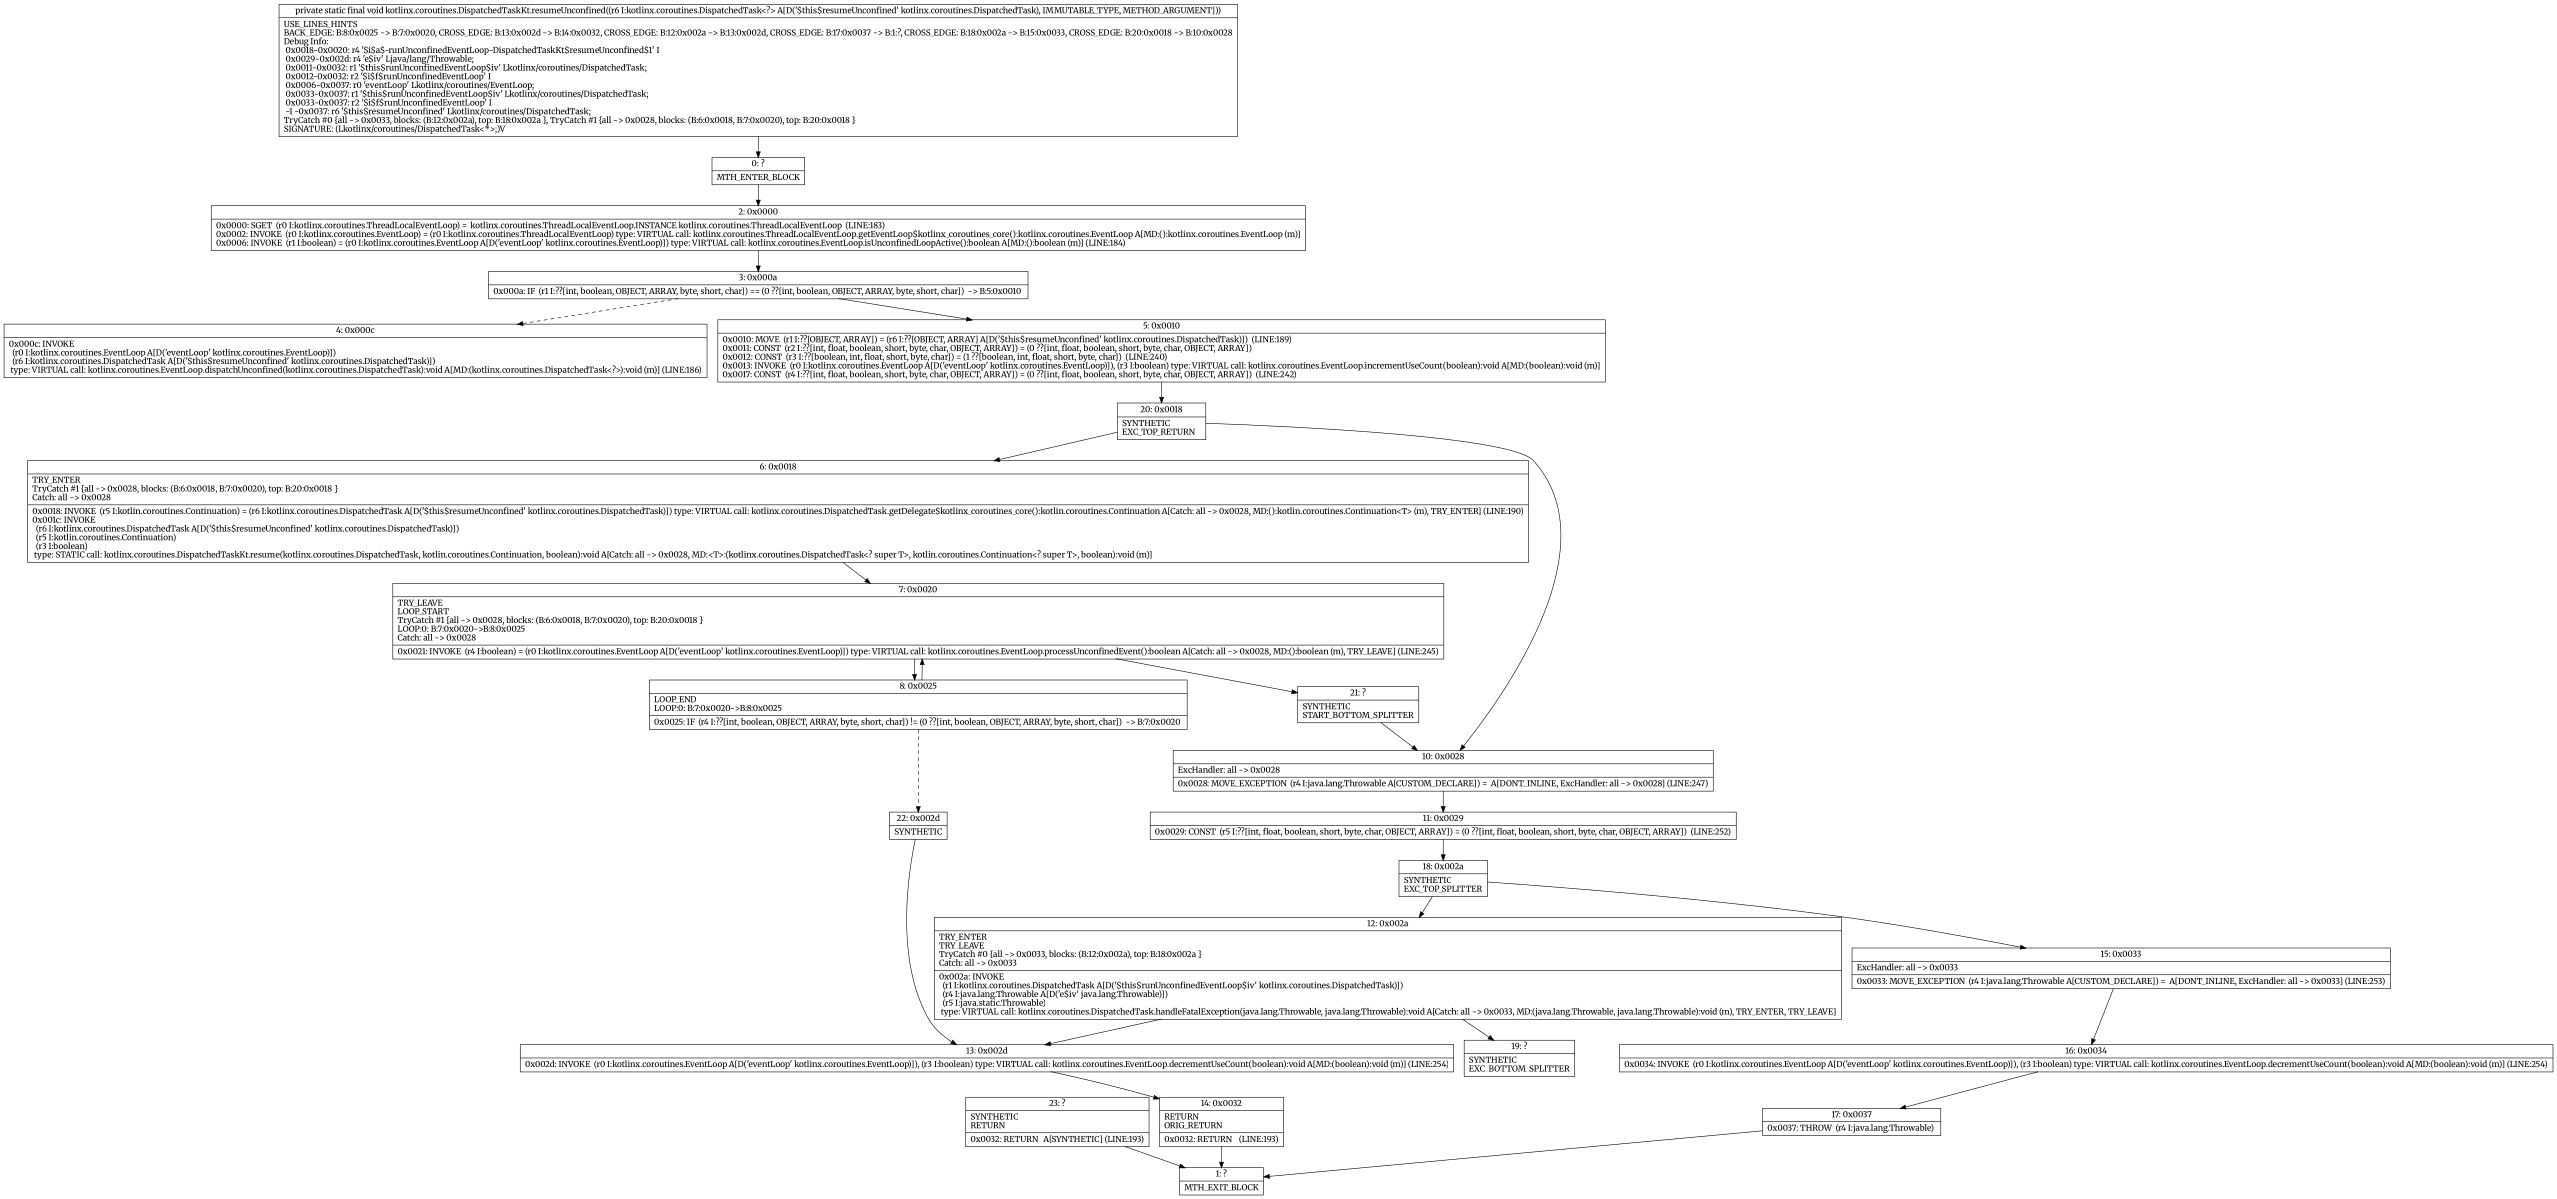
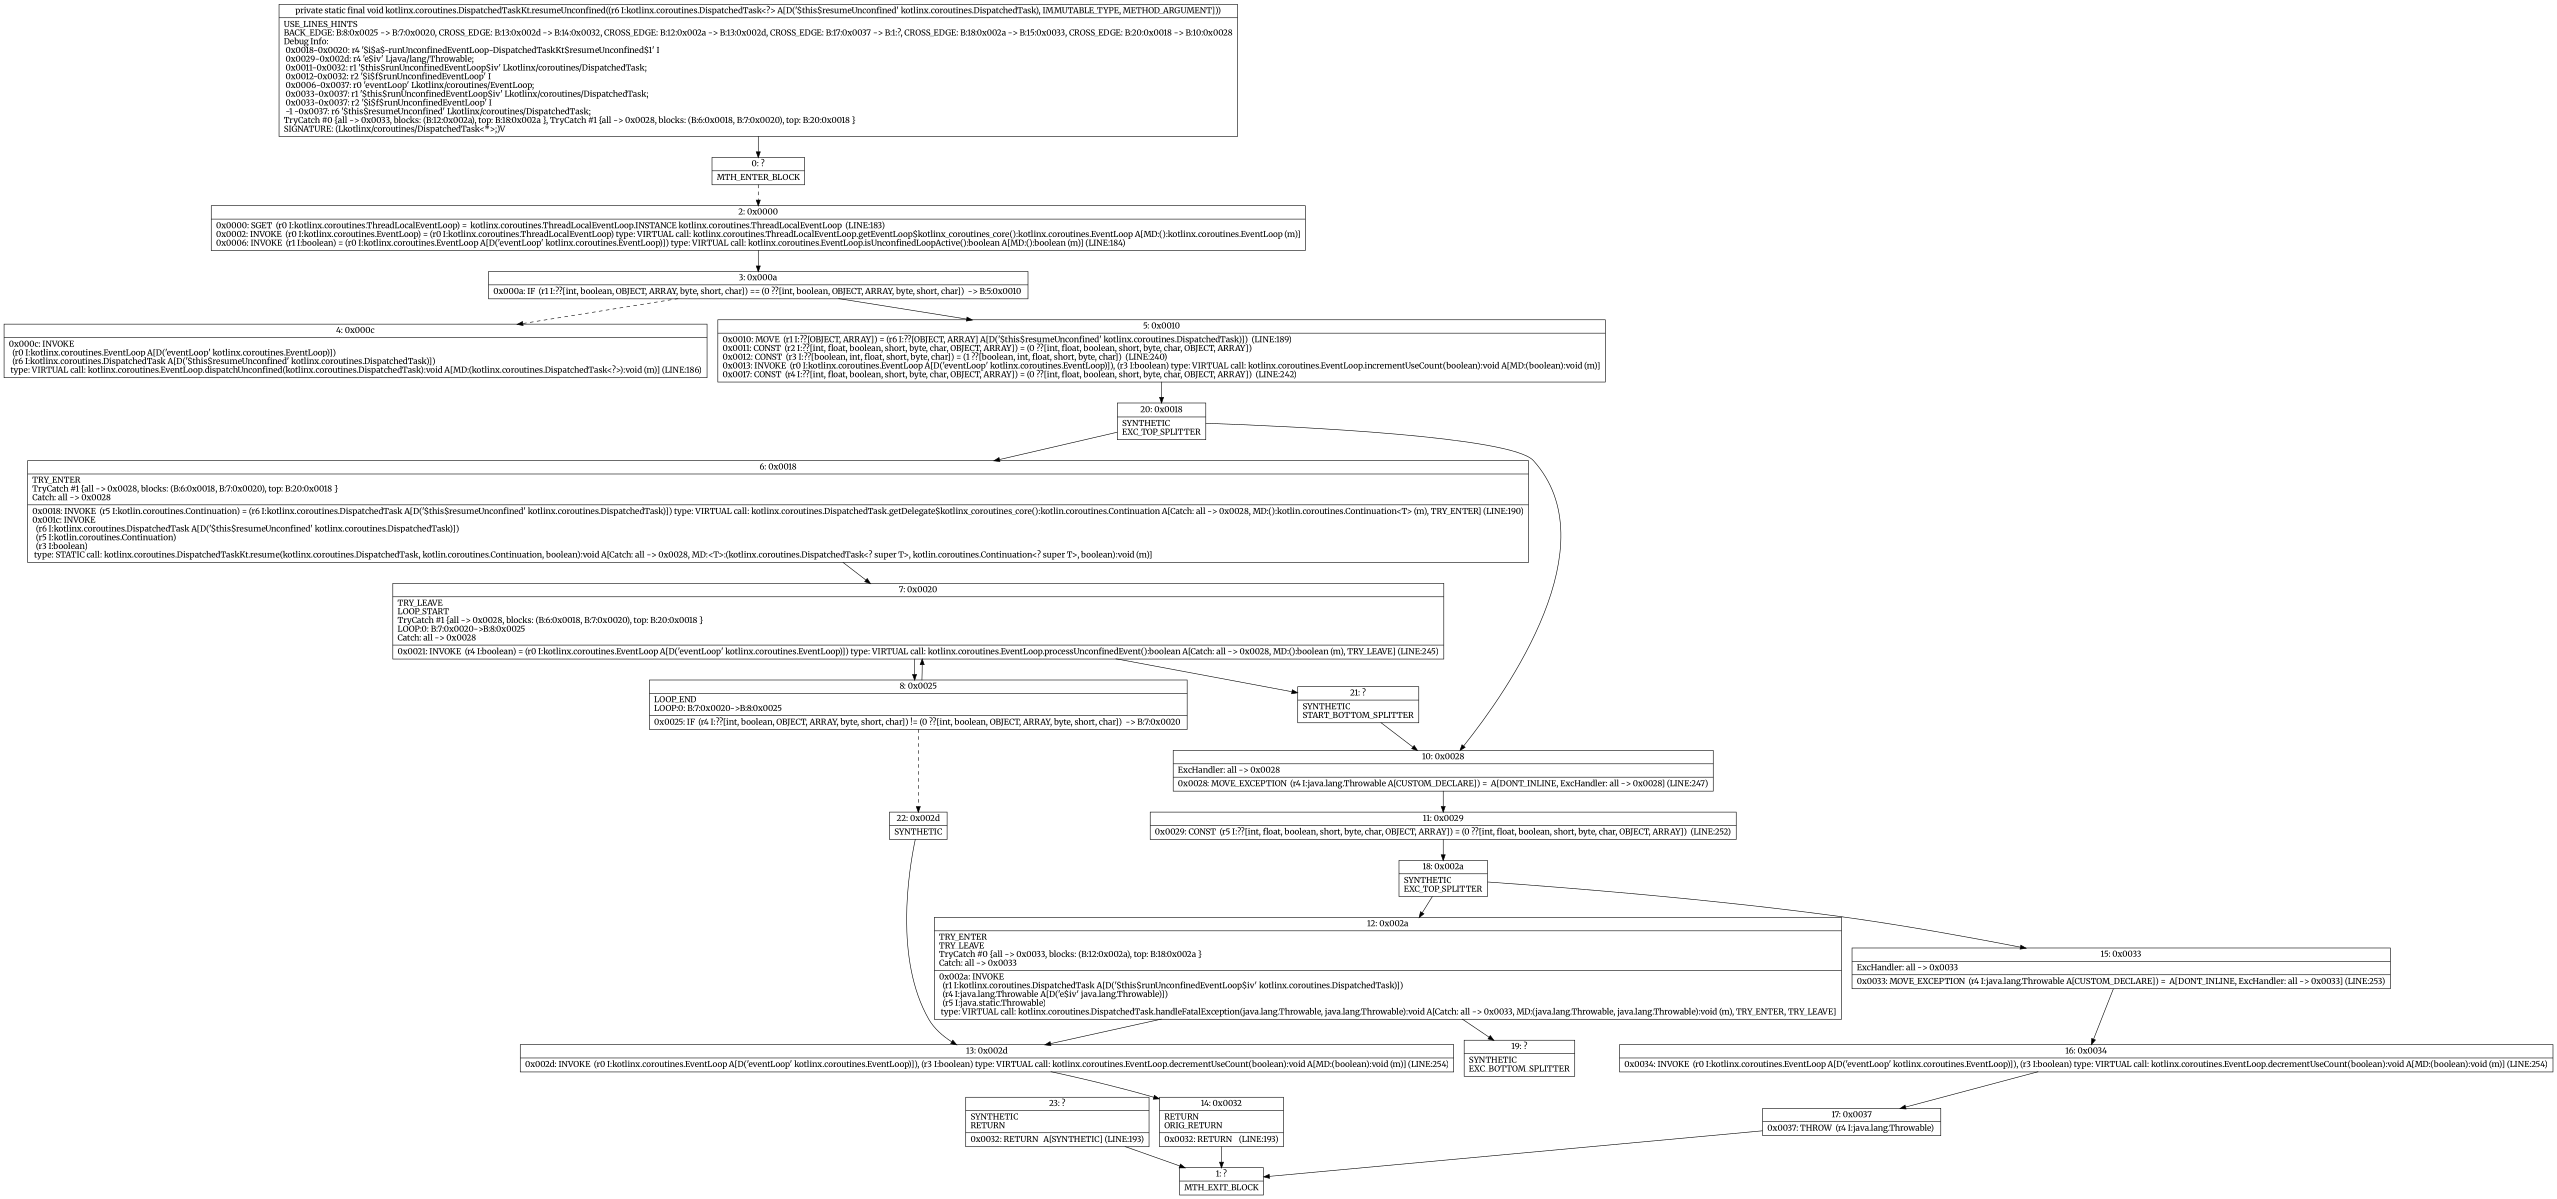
edge "0: ?" -> "2: 0x0000": style solid -> dashed
node "20: 0x0018": text "EXC_TOP_RETURN" -> "EXC_TOP_SPLITTER"
